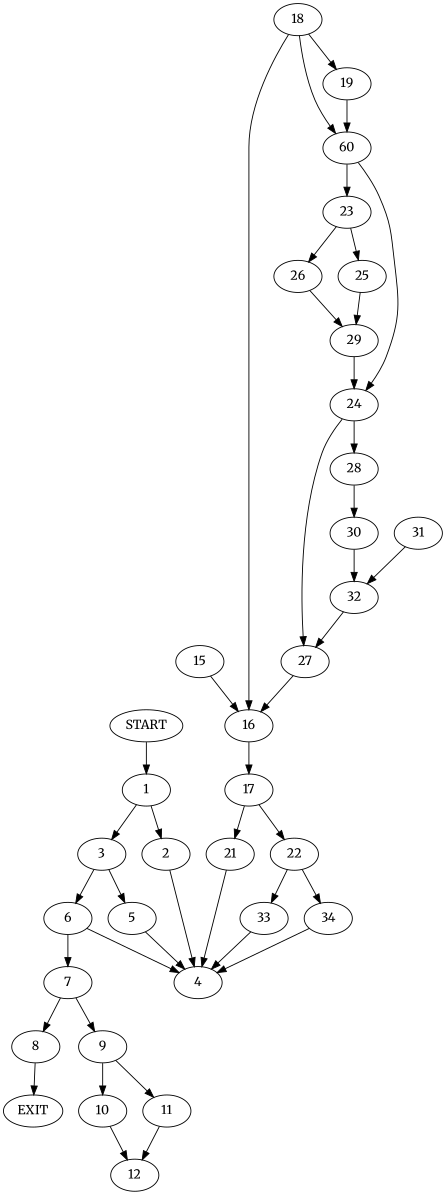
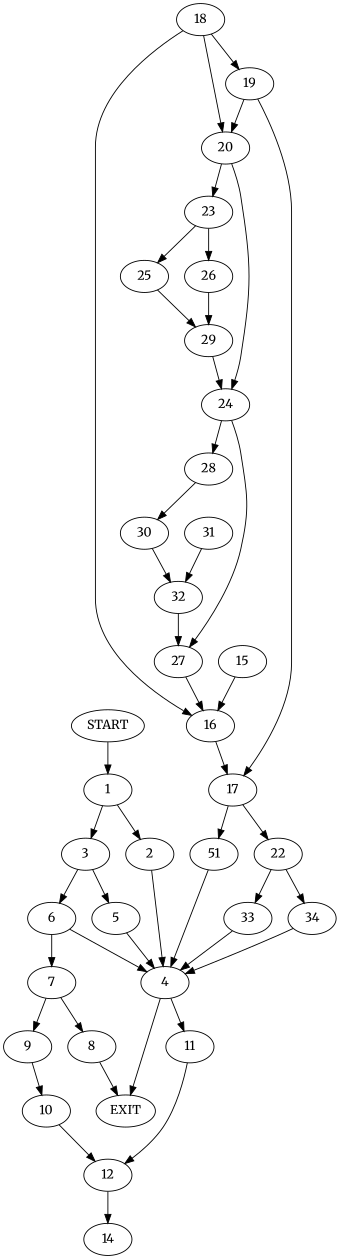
node "60": label "60" -> "20"
edge "19" -> "17": added
node "21": label "21" -> "51"
edge "4" -> "EXIT": added
edge "9" -> "11": now "4" -> "11"
node "14": added
